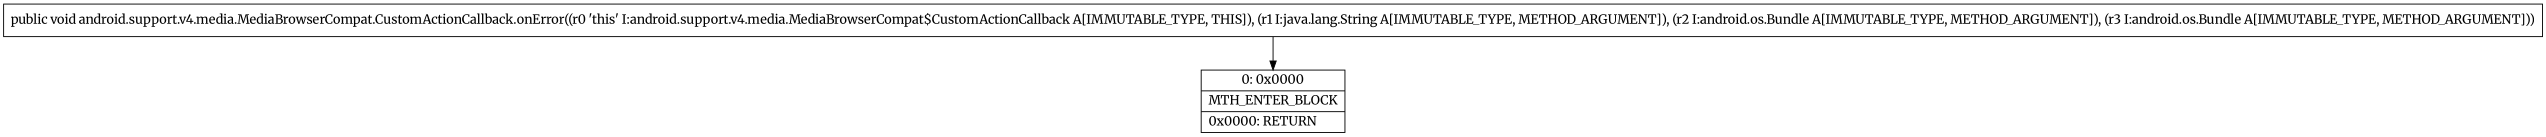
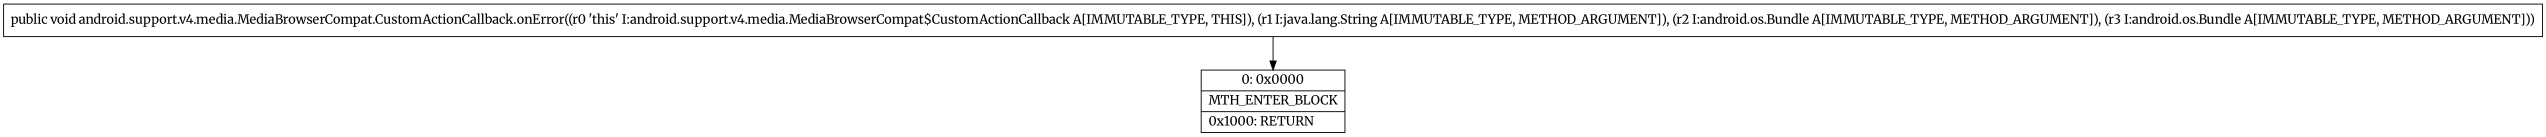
node "0: 0x0000": text "0x0000: RETURN" -> "0x1000: RETURN"
